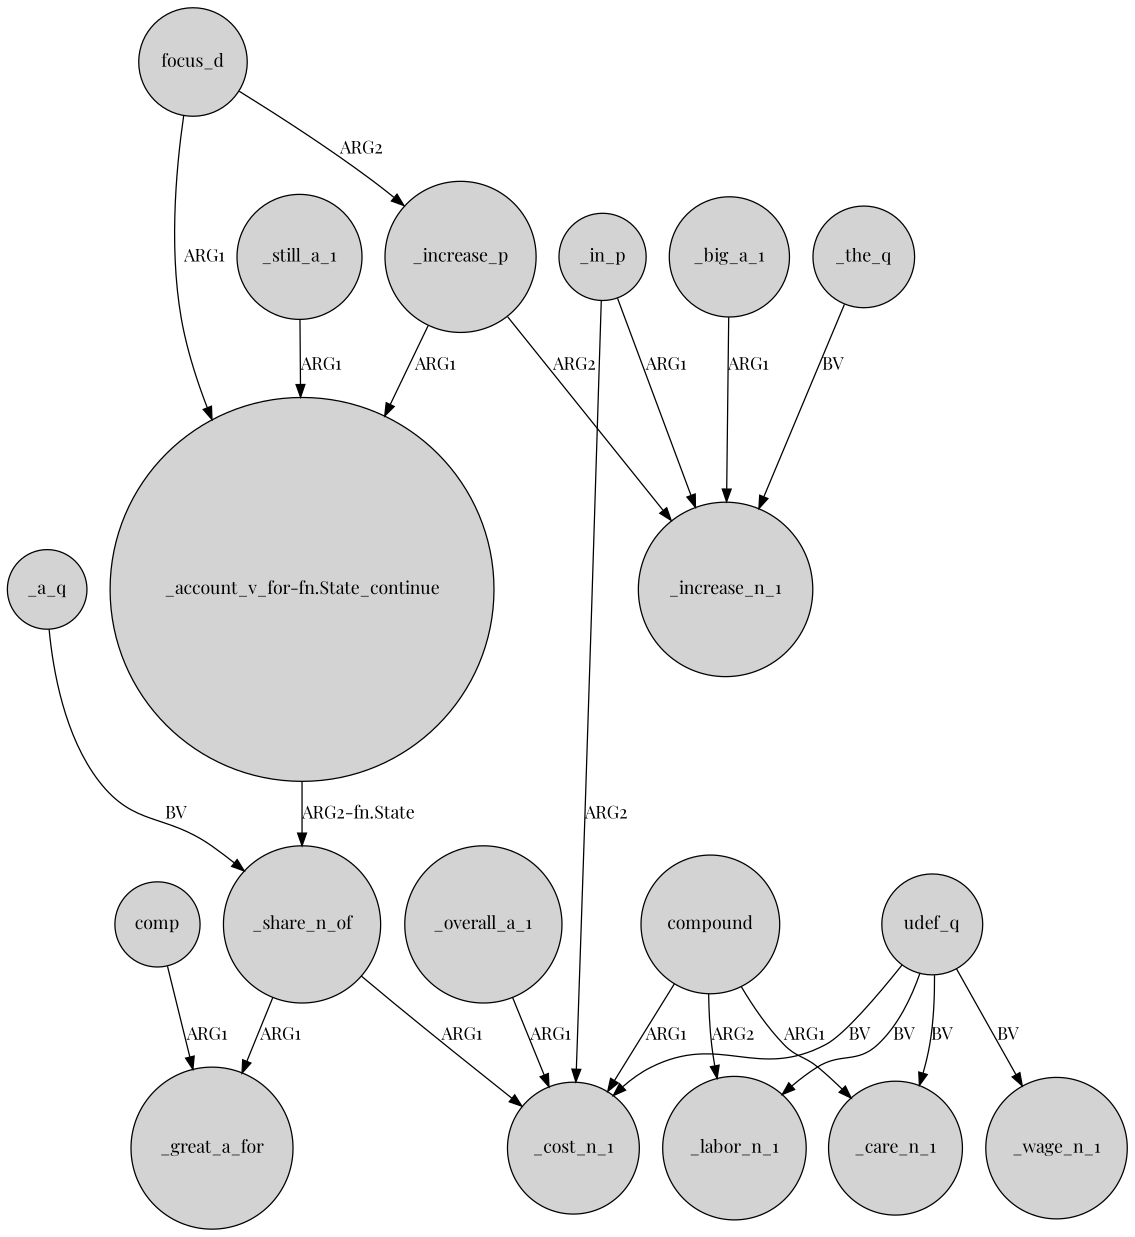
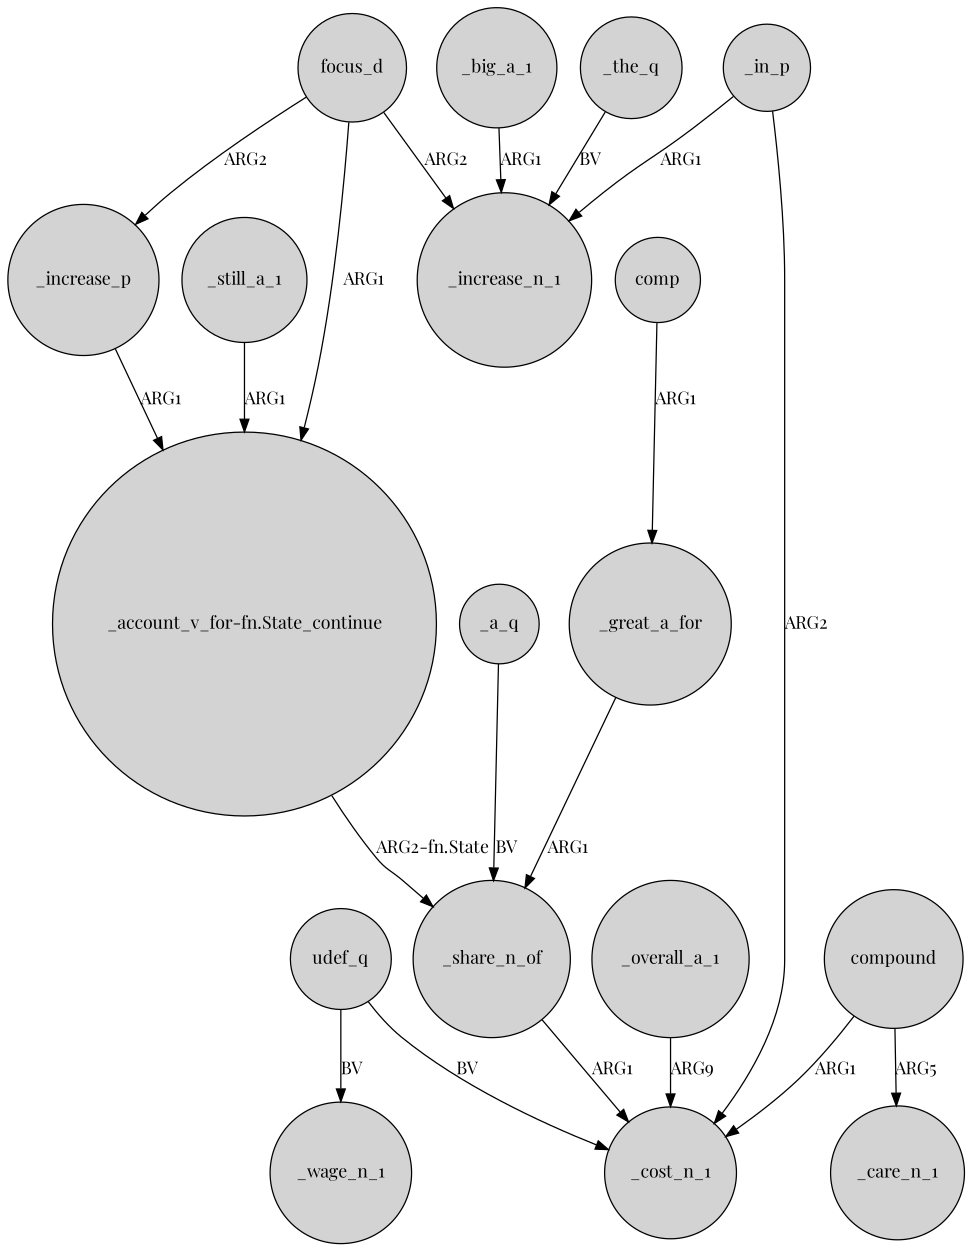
edge "_increase_p" -> "_increase_n_1": now "focus_d" -> "_increase_n_1"
edge "udef_q" -> "_care_n_1": removed, label "BV"
edge "_share_n_of" -> "_great_a_for": reversed
edge "_overall_a_1" -> "_cost_n_1": label "ARG1" -> "ARG9"
edge "compound" -> "_care_n_1": label "ARG1" -> "ARG5"
node "_labor_n_1": removed
